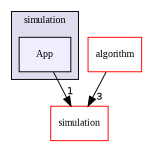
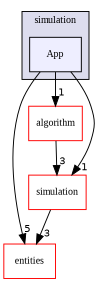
edge "App" -> "algorithm": added
node "entities": added
